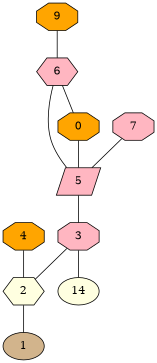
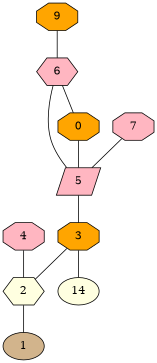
node "4": fillcolor orange -> lightpink
node "3": fillcolor lightpink -> orange
